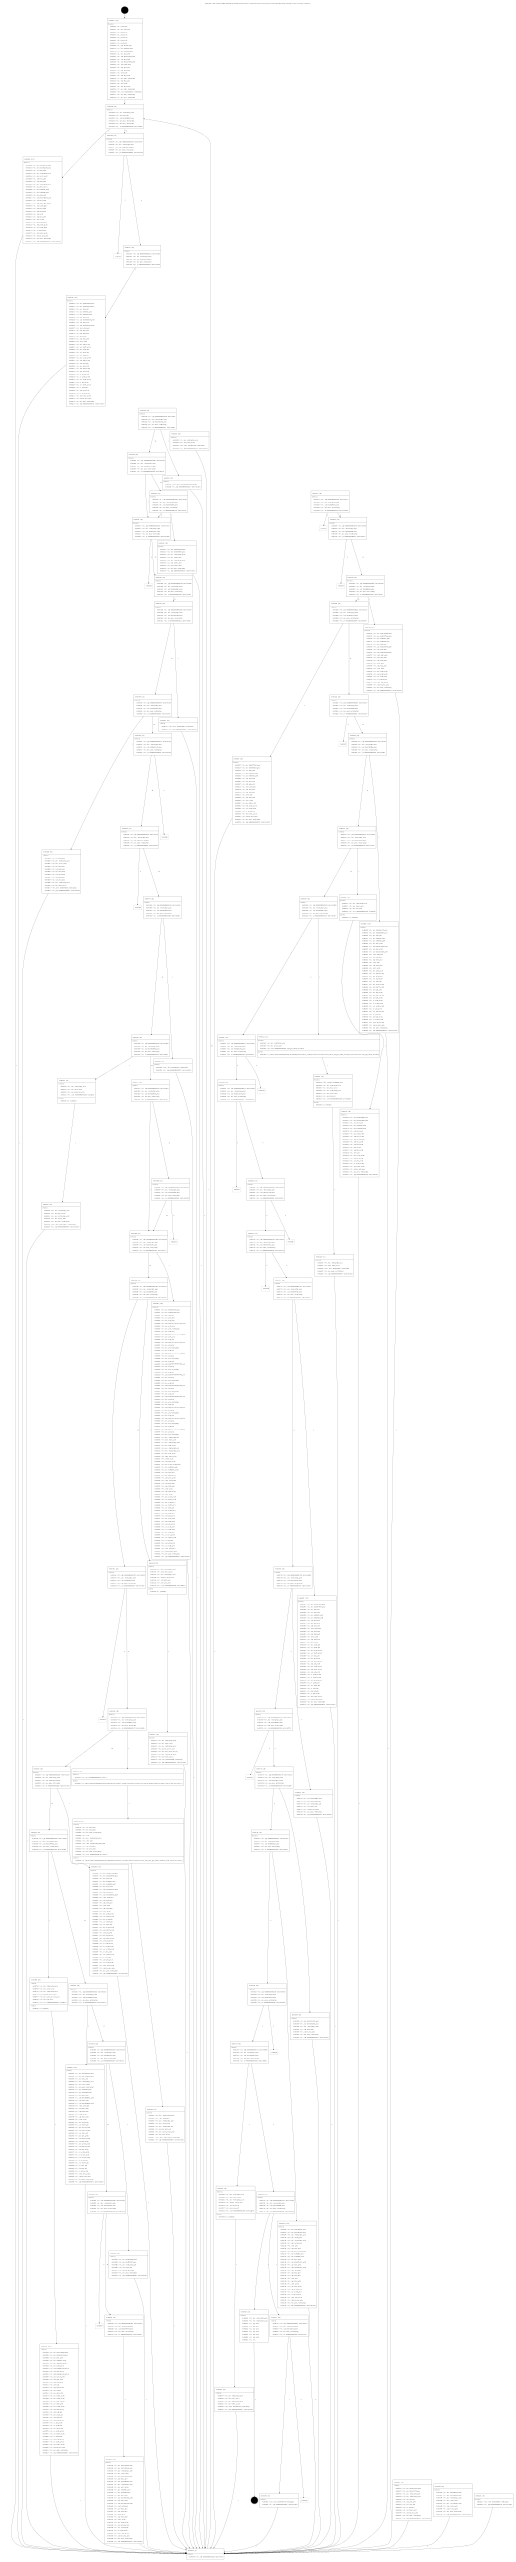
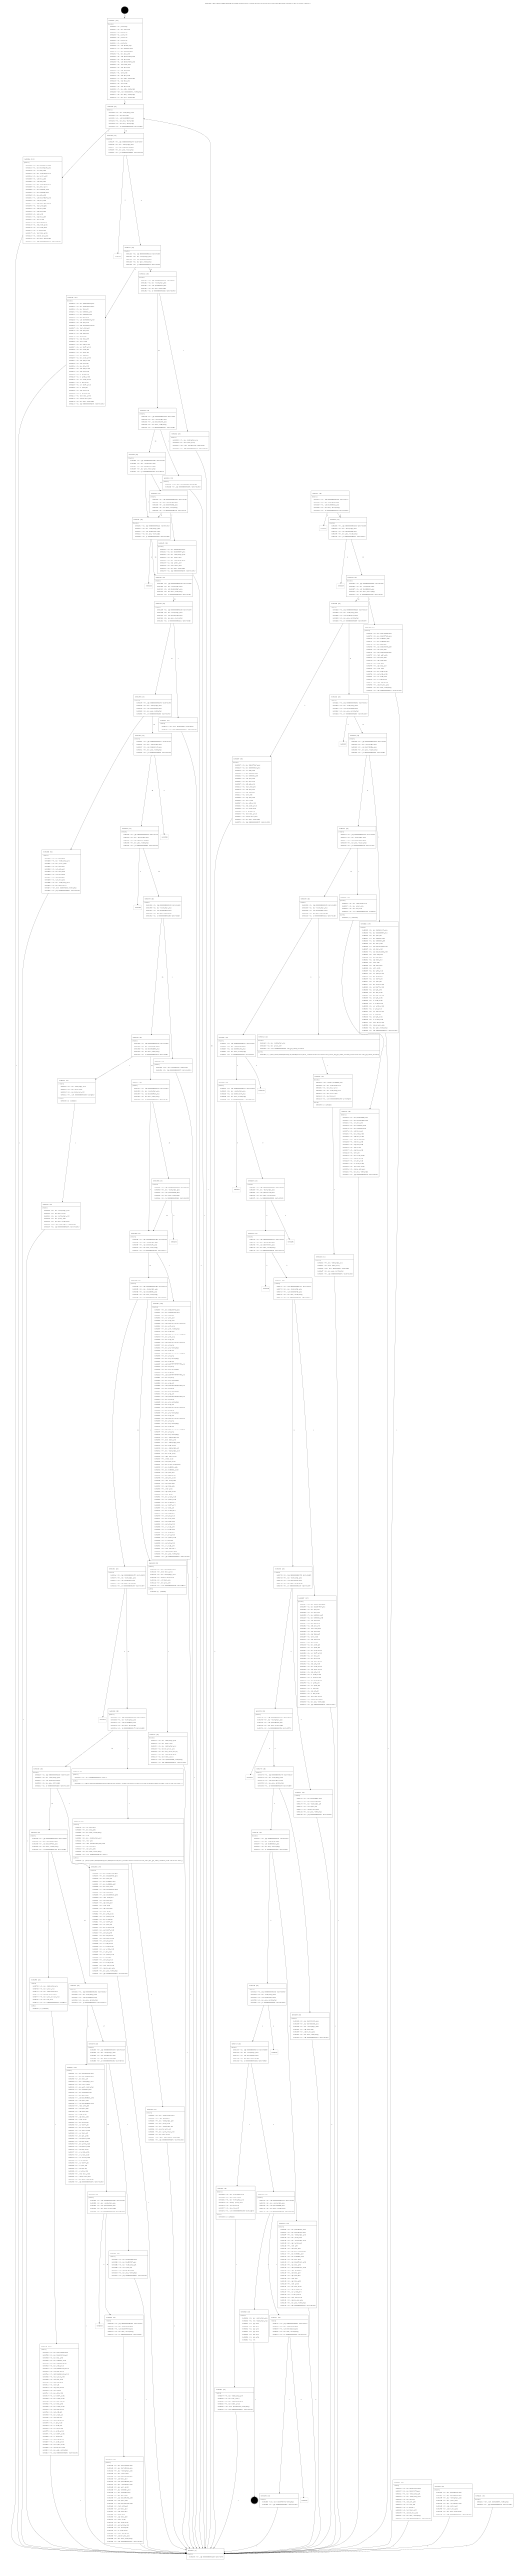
node "0x40132c [28]": added
